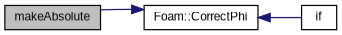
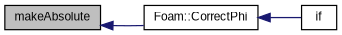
edge "makeAbsolute" -> "Foam::CorrectPhi": reversed
